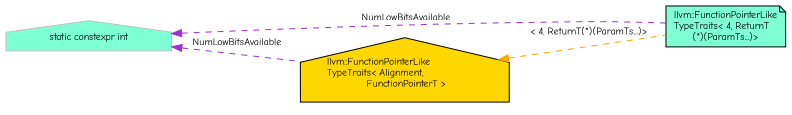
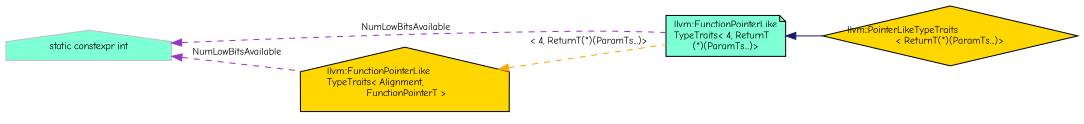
node "llvm::PointerLikeTypeTraits < ReturnT(*)(ParamTs...)>": added
